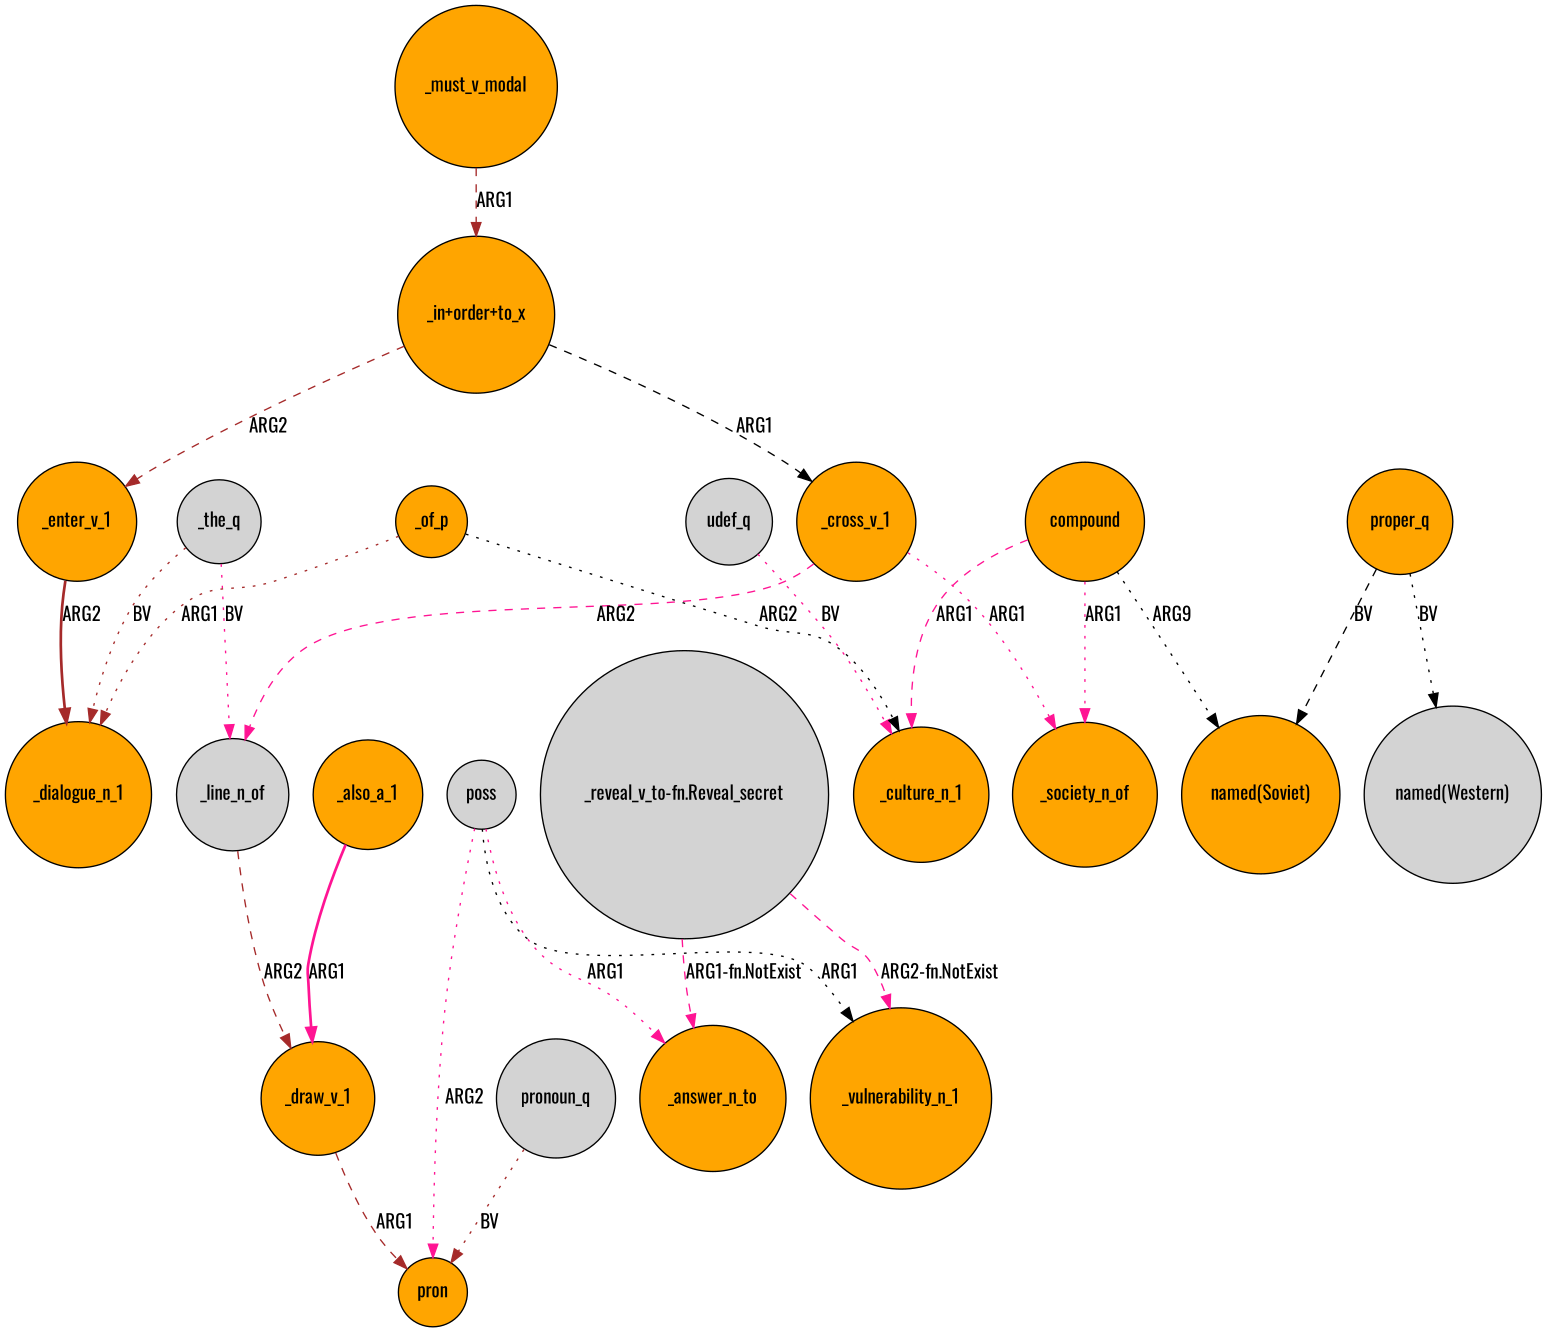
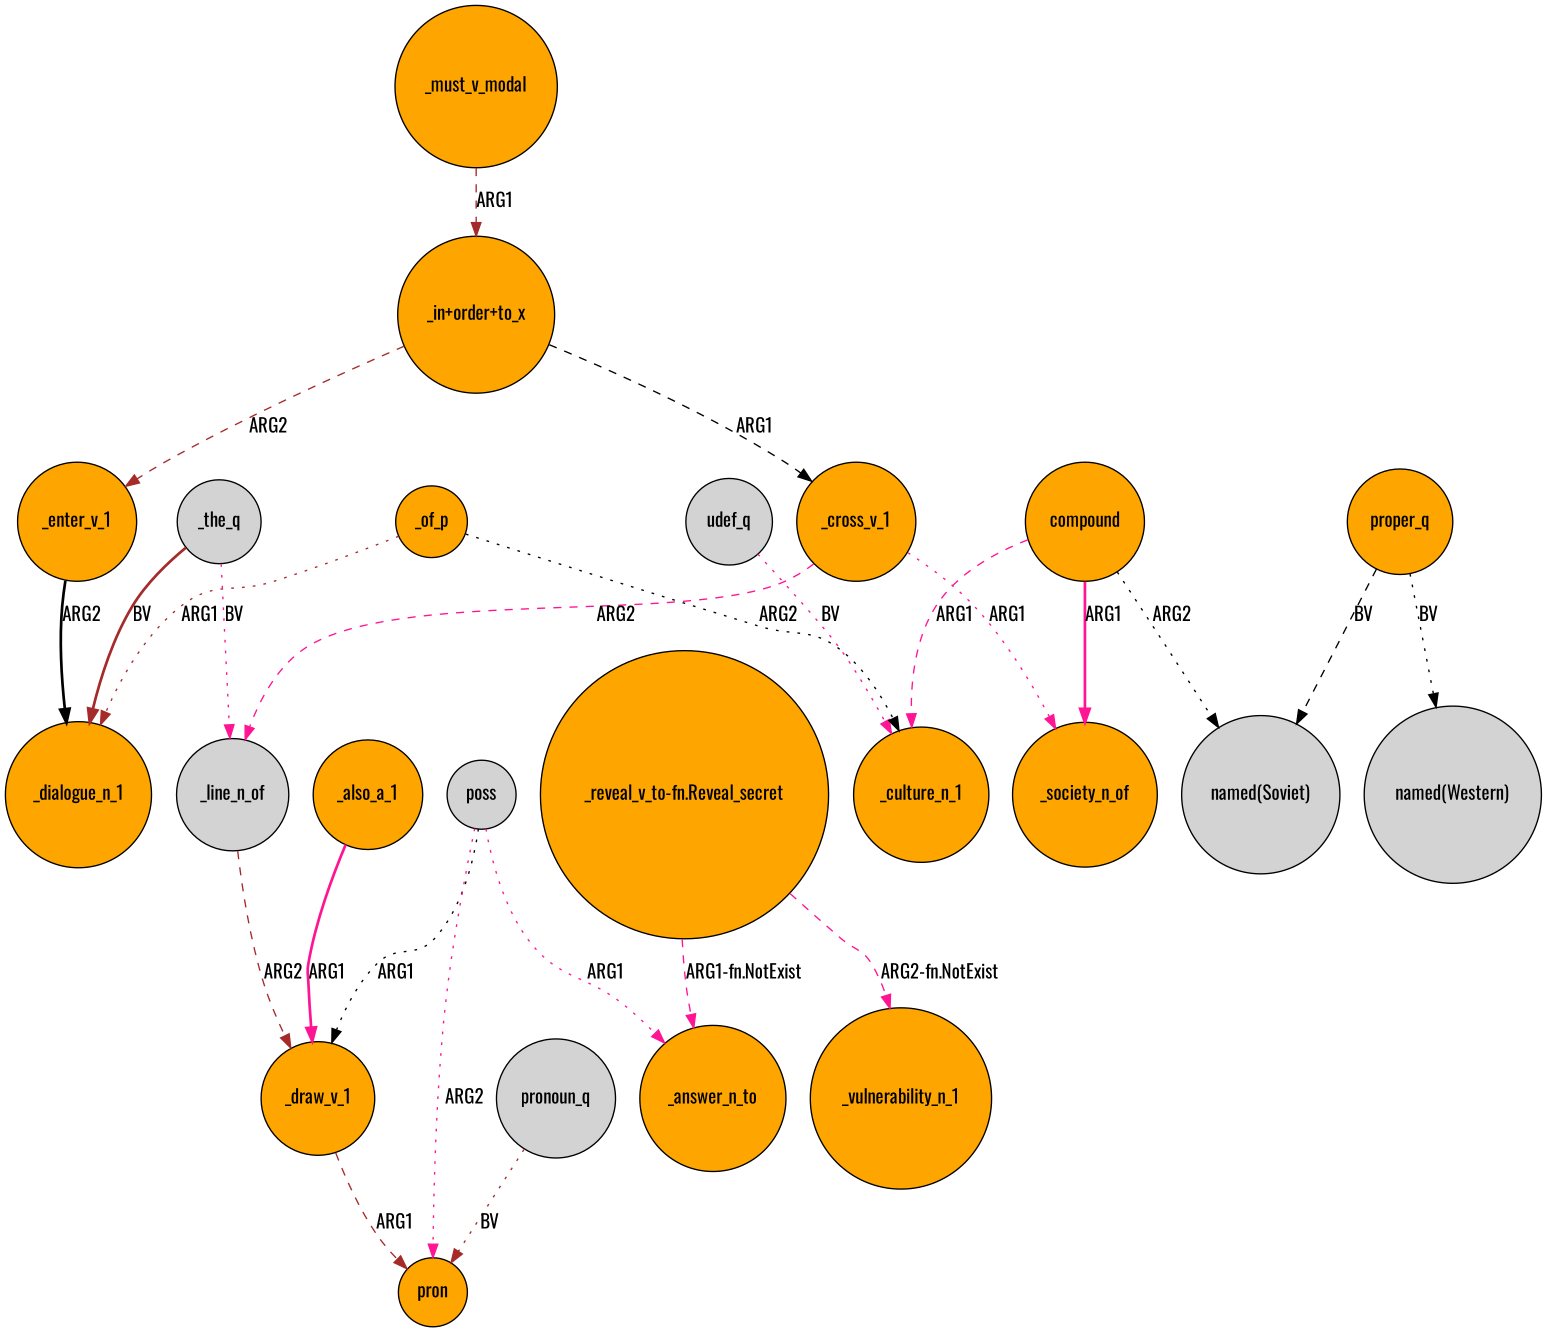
edge "compound" -> "named(Soviet)": label "ARG9" -> "ARG2"
edge "_the_q" -> "_dialogue_n_1": style dotted -> bold
edge "_enter_v_1" -> "_dialogue_n_1": color brown -> black
edge "compound" -> "_society_n_of": style dotted -> bold
node "_reveal_v_to-fn.Reveal_secret": fillcolor lightgrey -> orange
node "named(Soviet)": fillcolor orange -> lightgrey
edge "poss" -> "_vulnerability_n_1": now "poss" -> "_draw_v_1"
